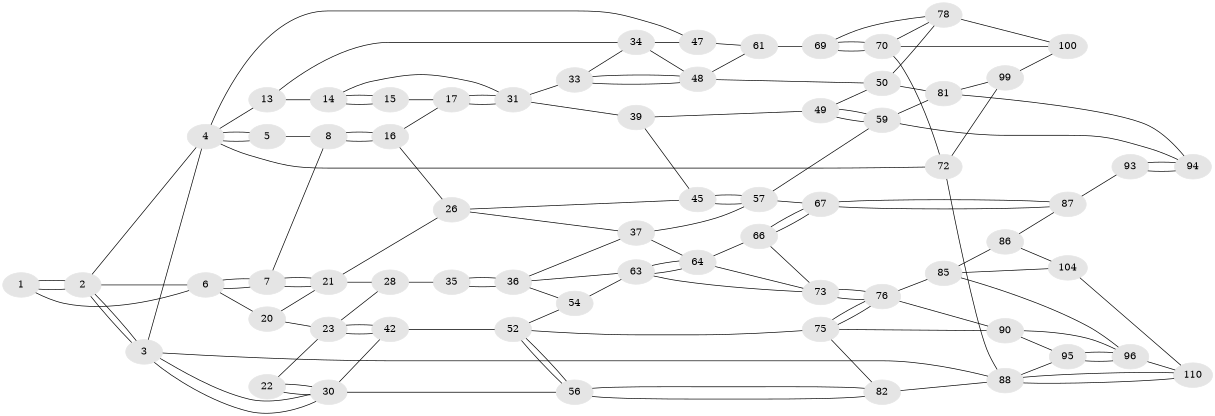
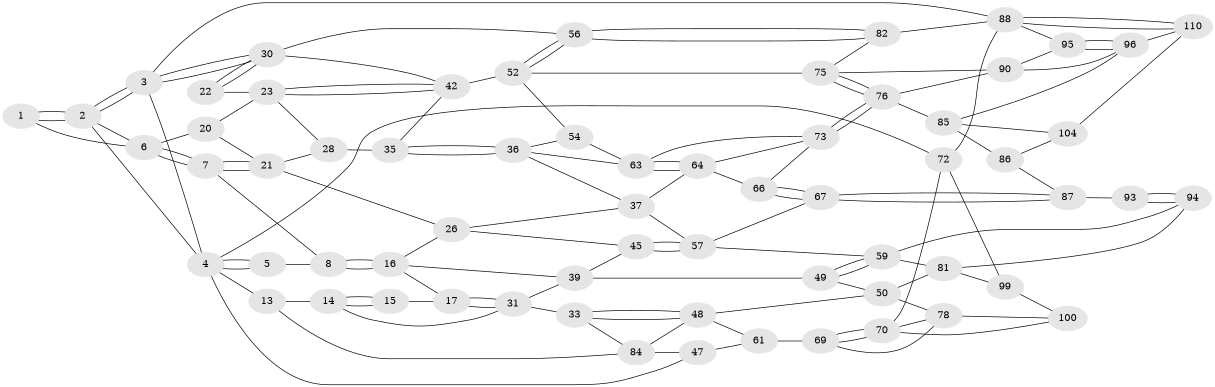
node "34": label "34" -> "84"
edge "42" -- "35": added
edge "16" -- "39": added
